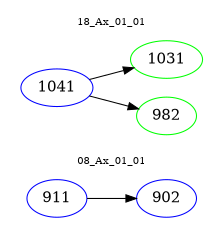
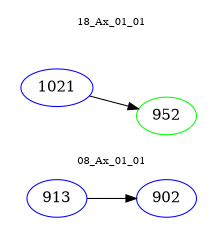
node "1031": removed
node "1041": label "1041" -> "1021"
node "982": label "982" -> "952"
node "911": label "911" -> "913"
